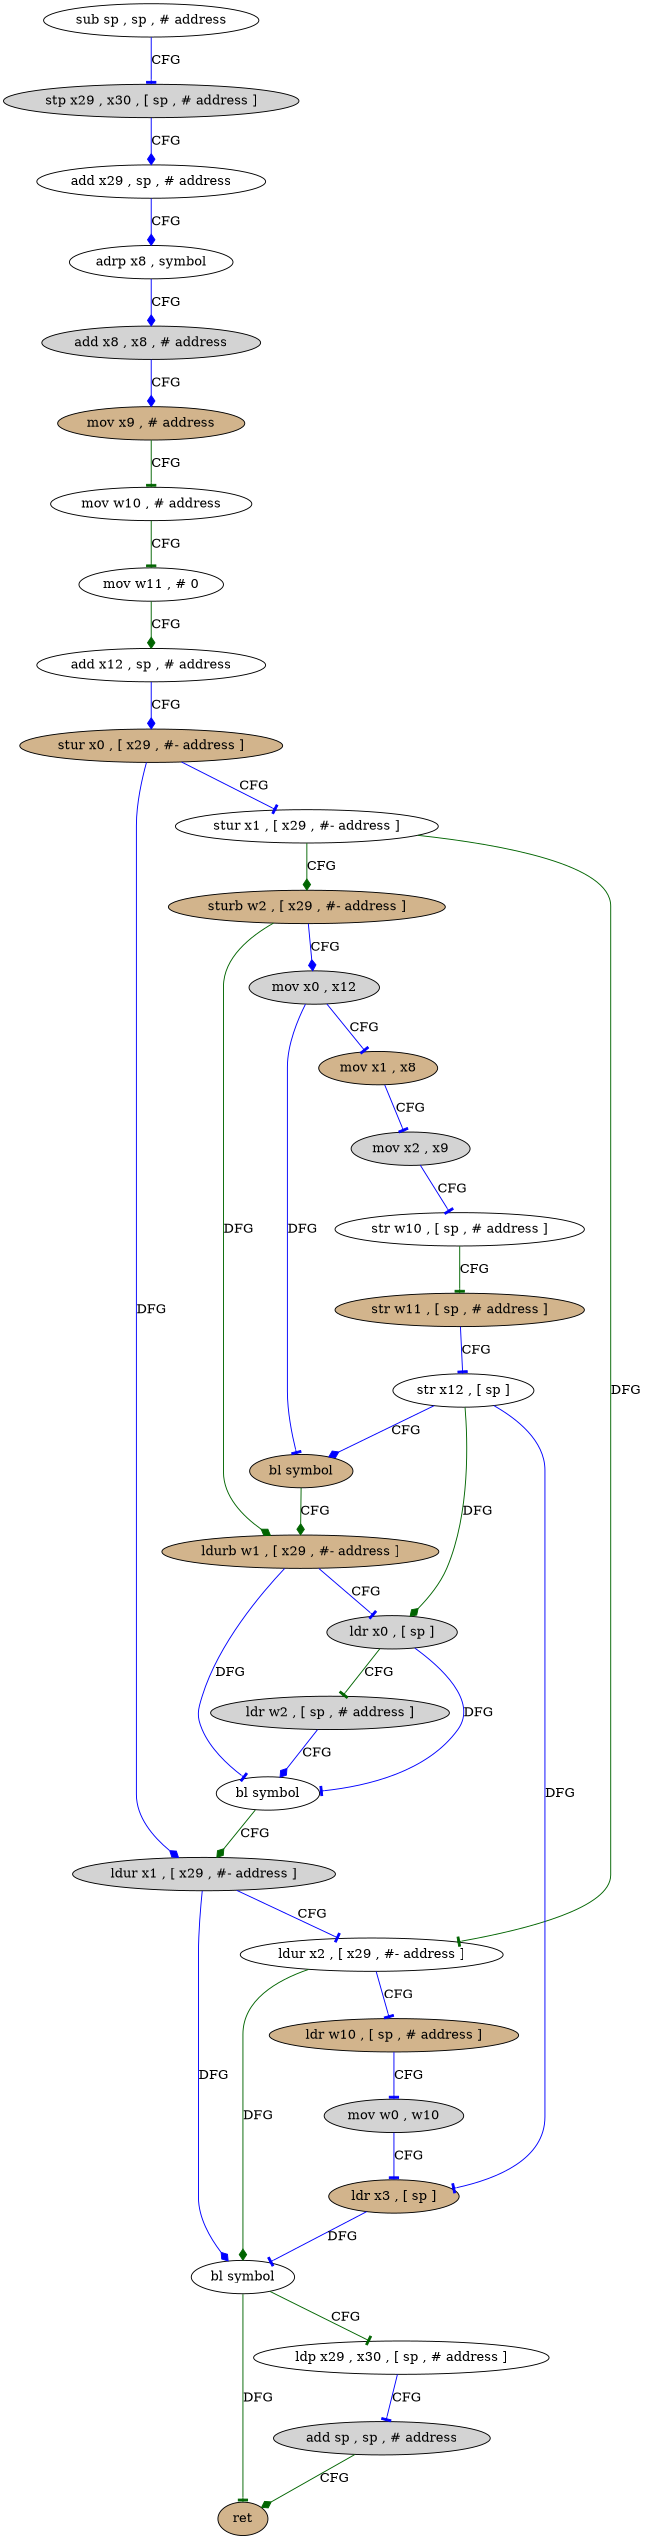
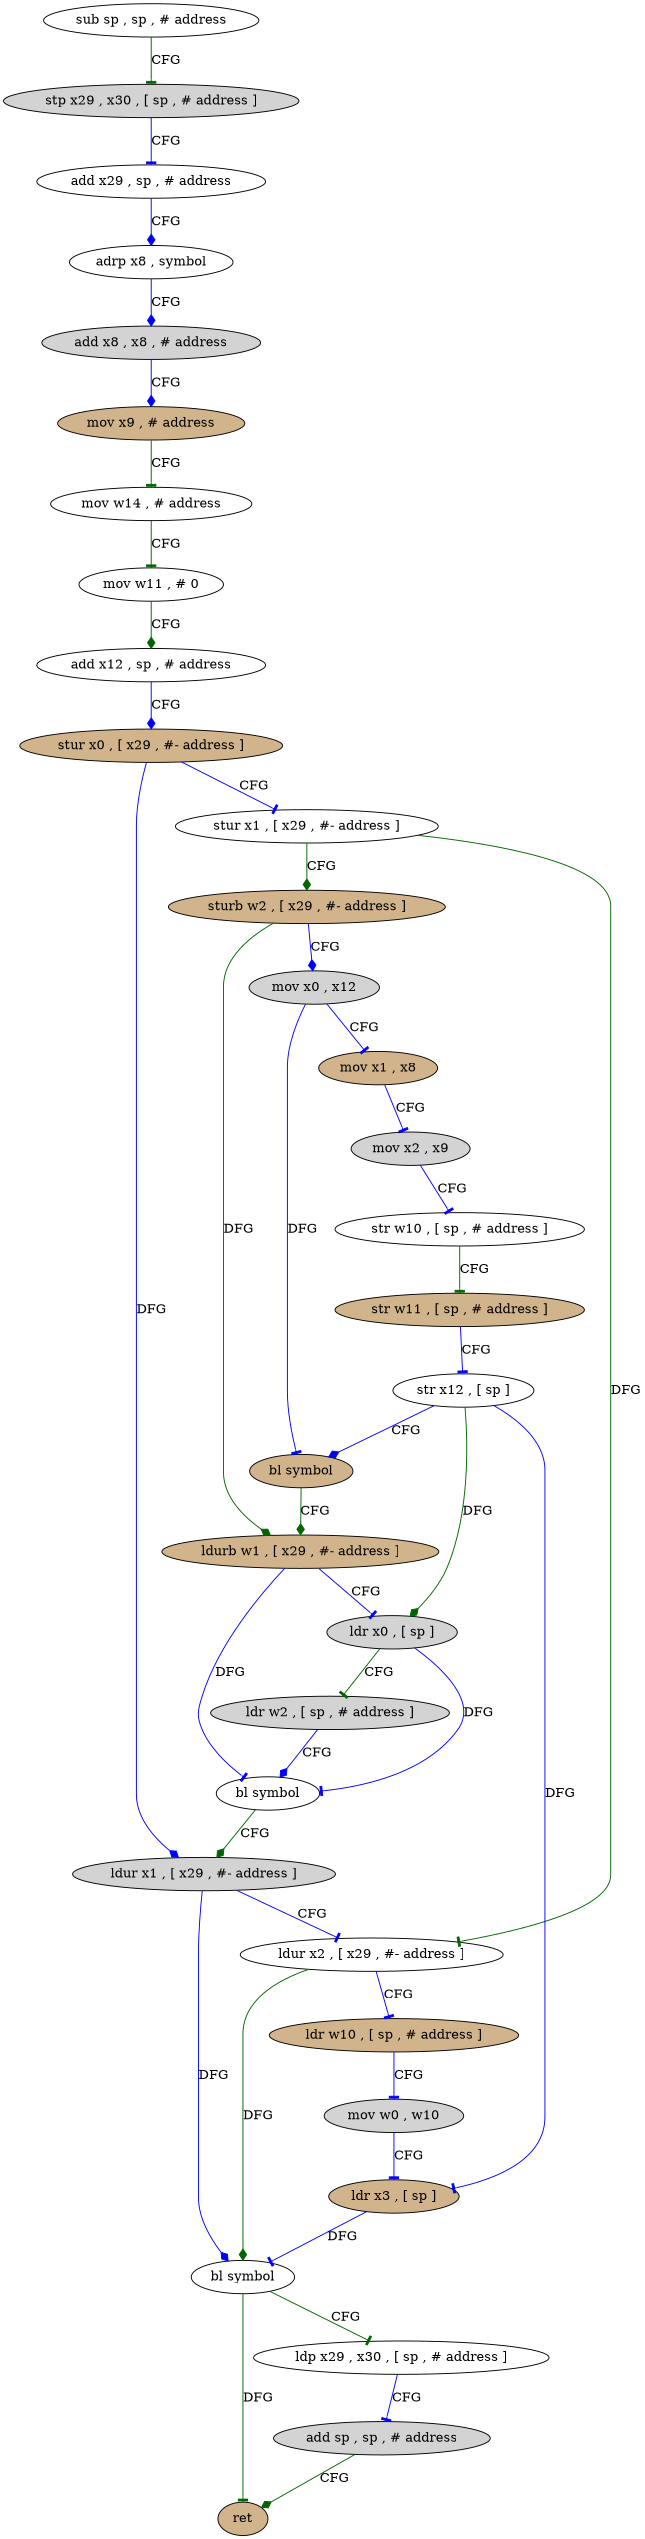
edge "sub sp , sp , # address" -> "stp x29 , x30 , [ sp , # address ]": color blue -> darkgreen
edge "stp x29 , x30 , [ sp , # address ]" -> "add x29 , sp , # address": arrowhead diamond -> tee
node "mov w10 , # address": label "mov w10 , # address" -> "mov w14 , # address"
